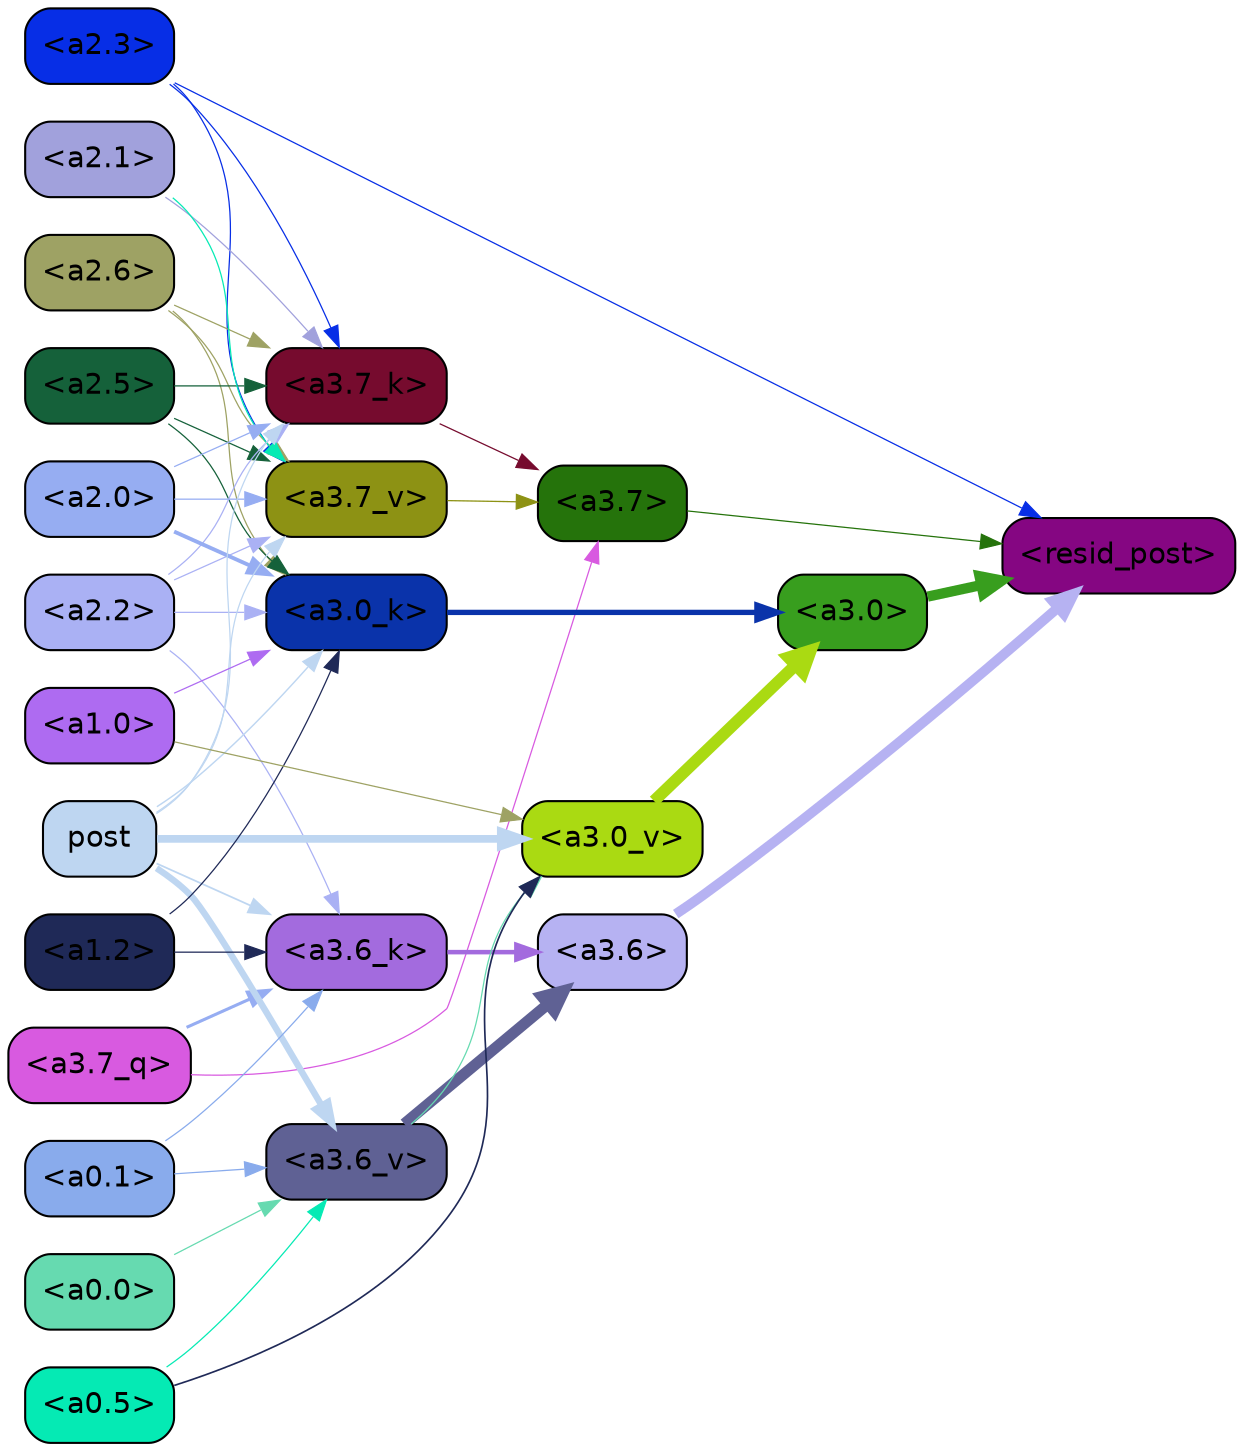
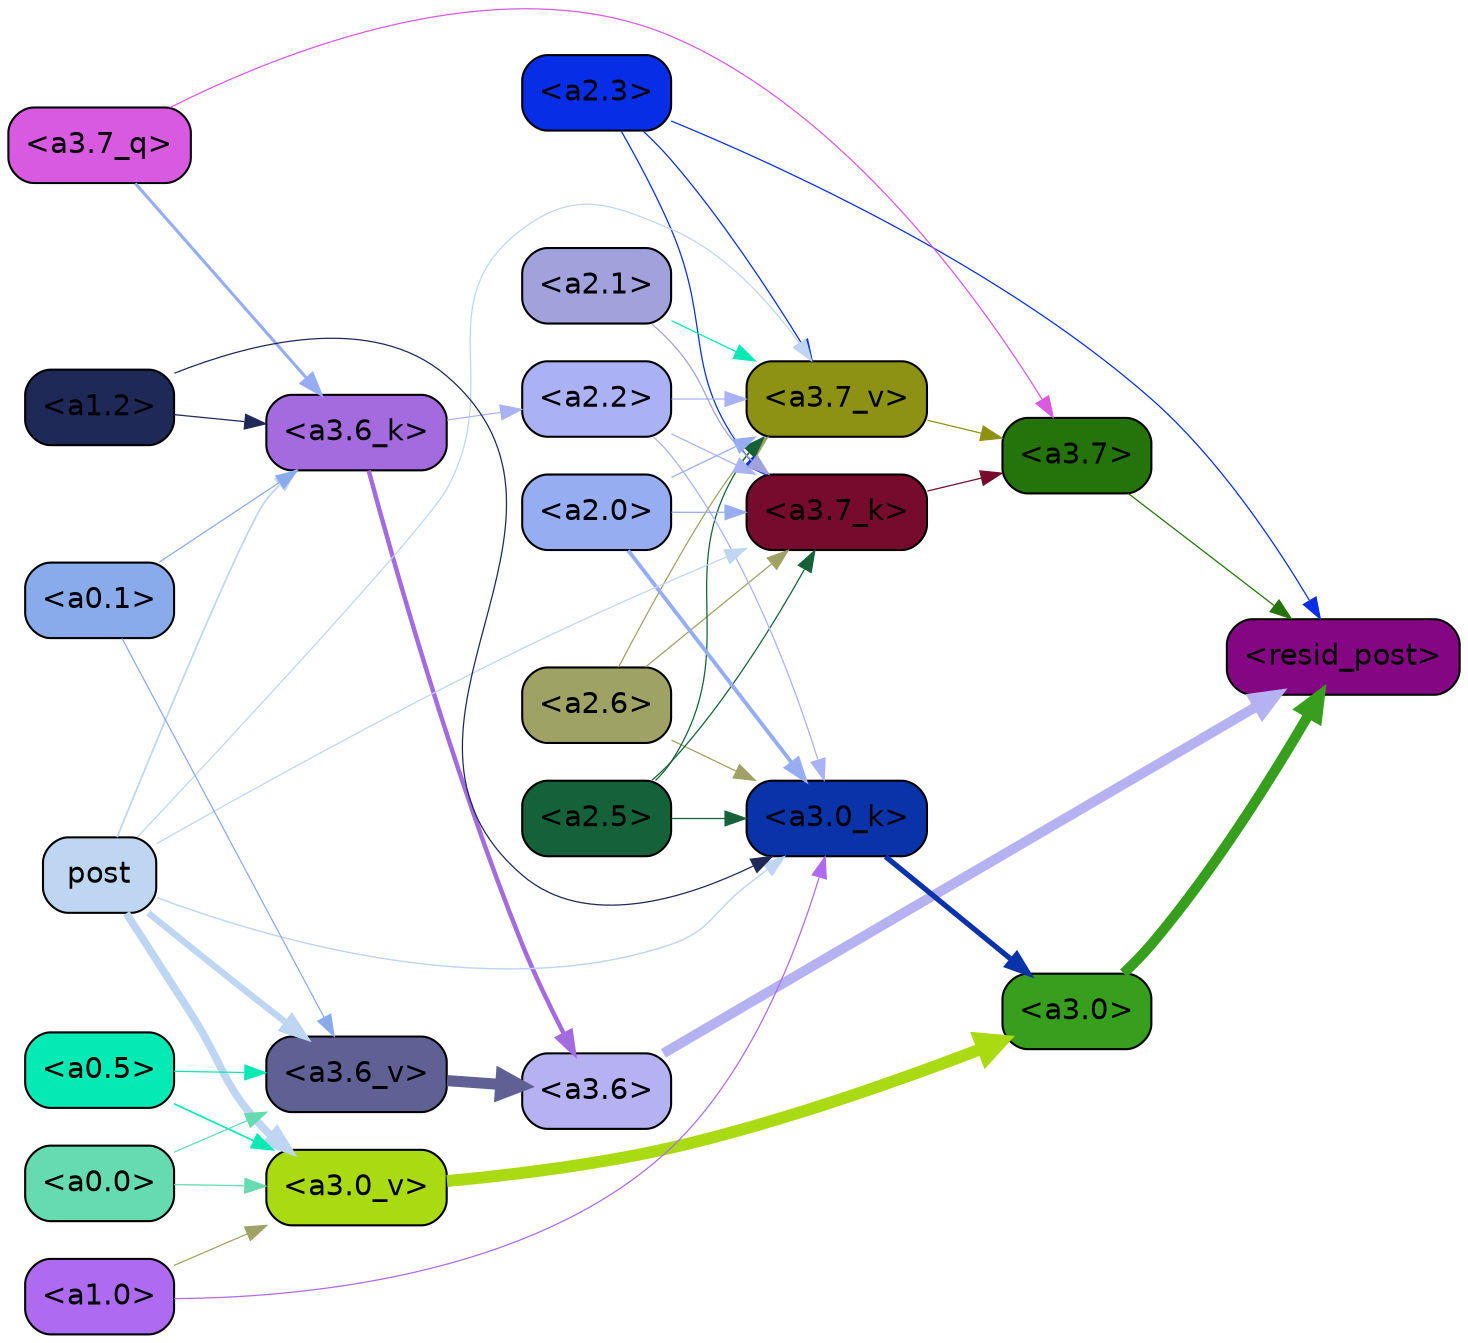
edge "<a2.2>" -> "<a3.6_k>": reversed
edge "<a3.6_v>" -> "<a3.0_v>": now "<a0.0>" -> "<a3.0_v>"
edge "<a0.5>" -> "<a3.0_v>": color #1f2957 -> #05eab4
